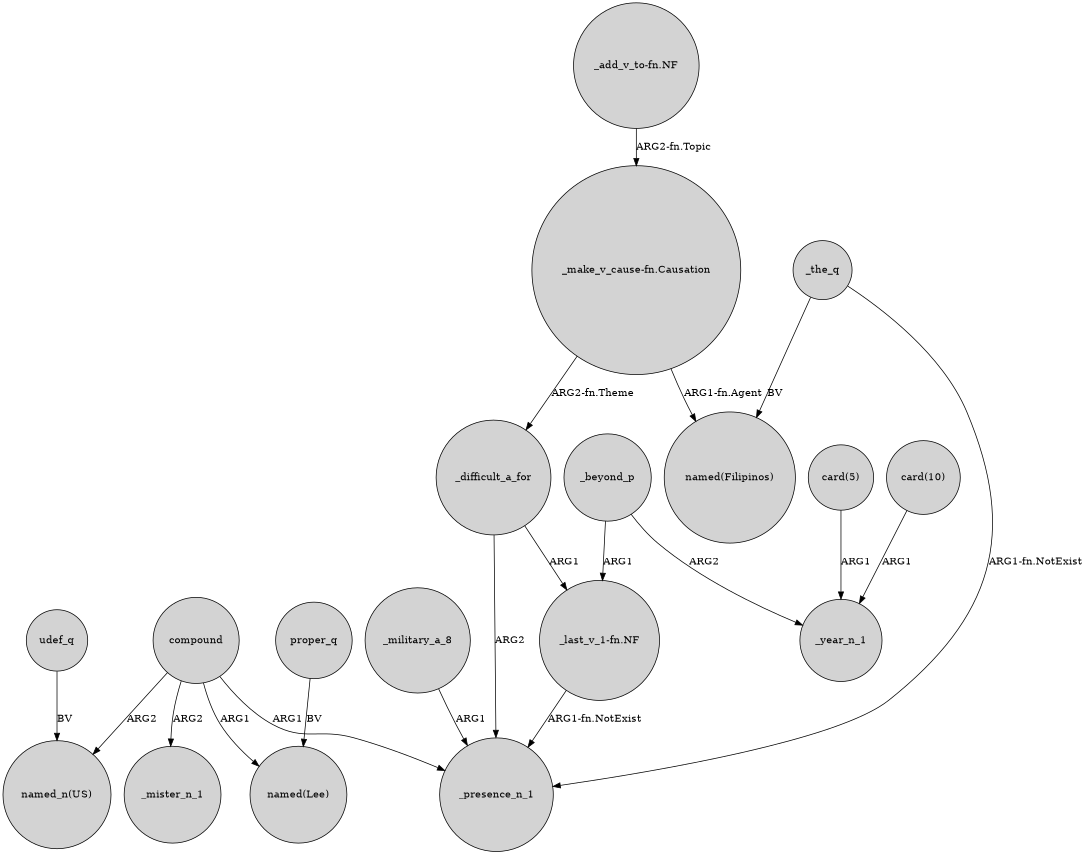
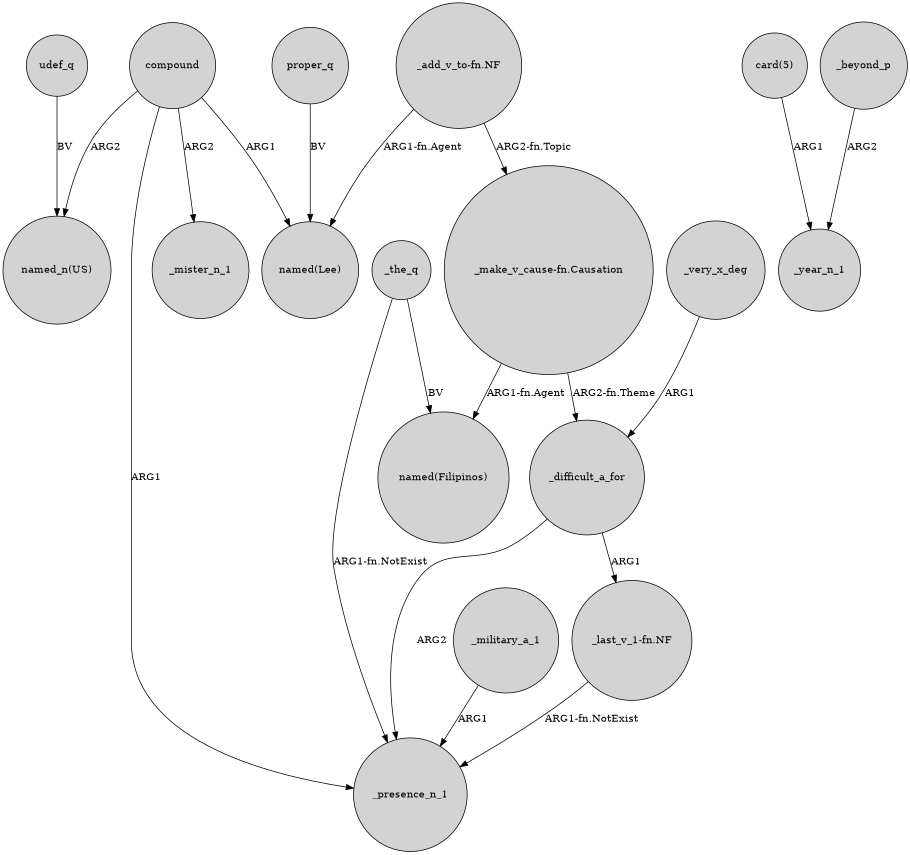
edge "_add_v_to-fn.NF" -> "named(Lee)": added, label "ARG1-fn.Agent"
node "_very_x_deg": added
node "card(10)": removed
edge "_beyond_p" -> "_last_v_1-fn.NF": removed, label "ARG1"
node "_military_a_8": label "_military_a_8" -> "_military_a_1"
